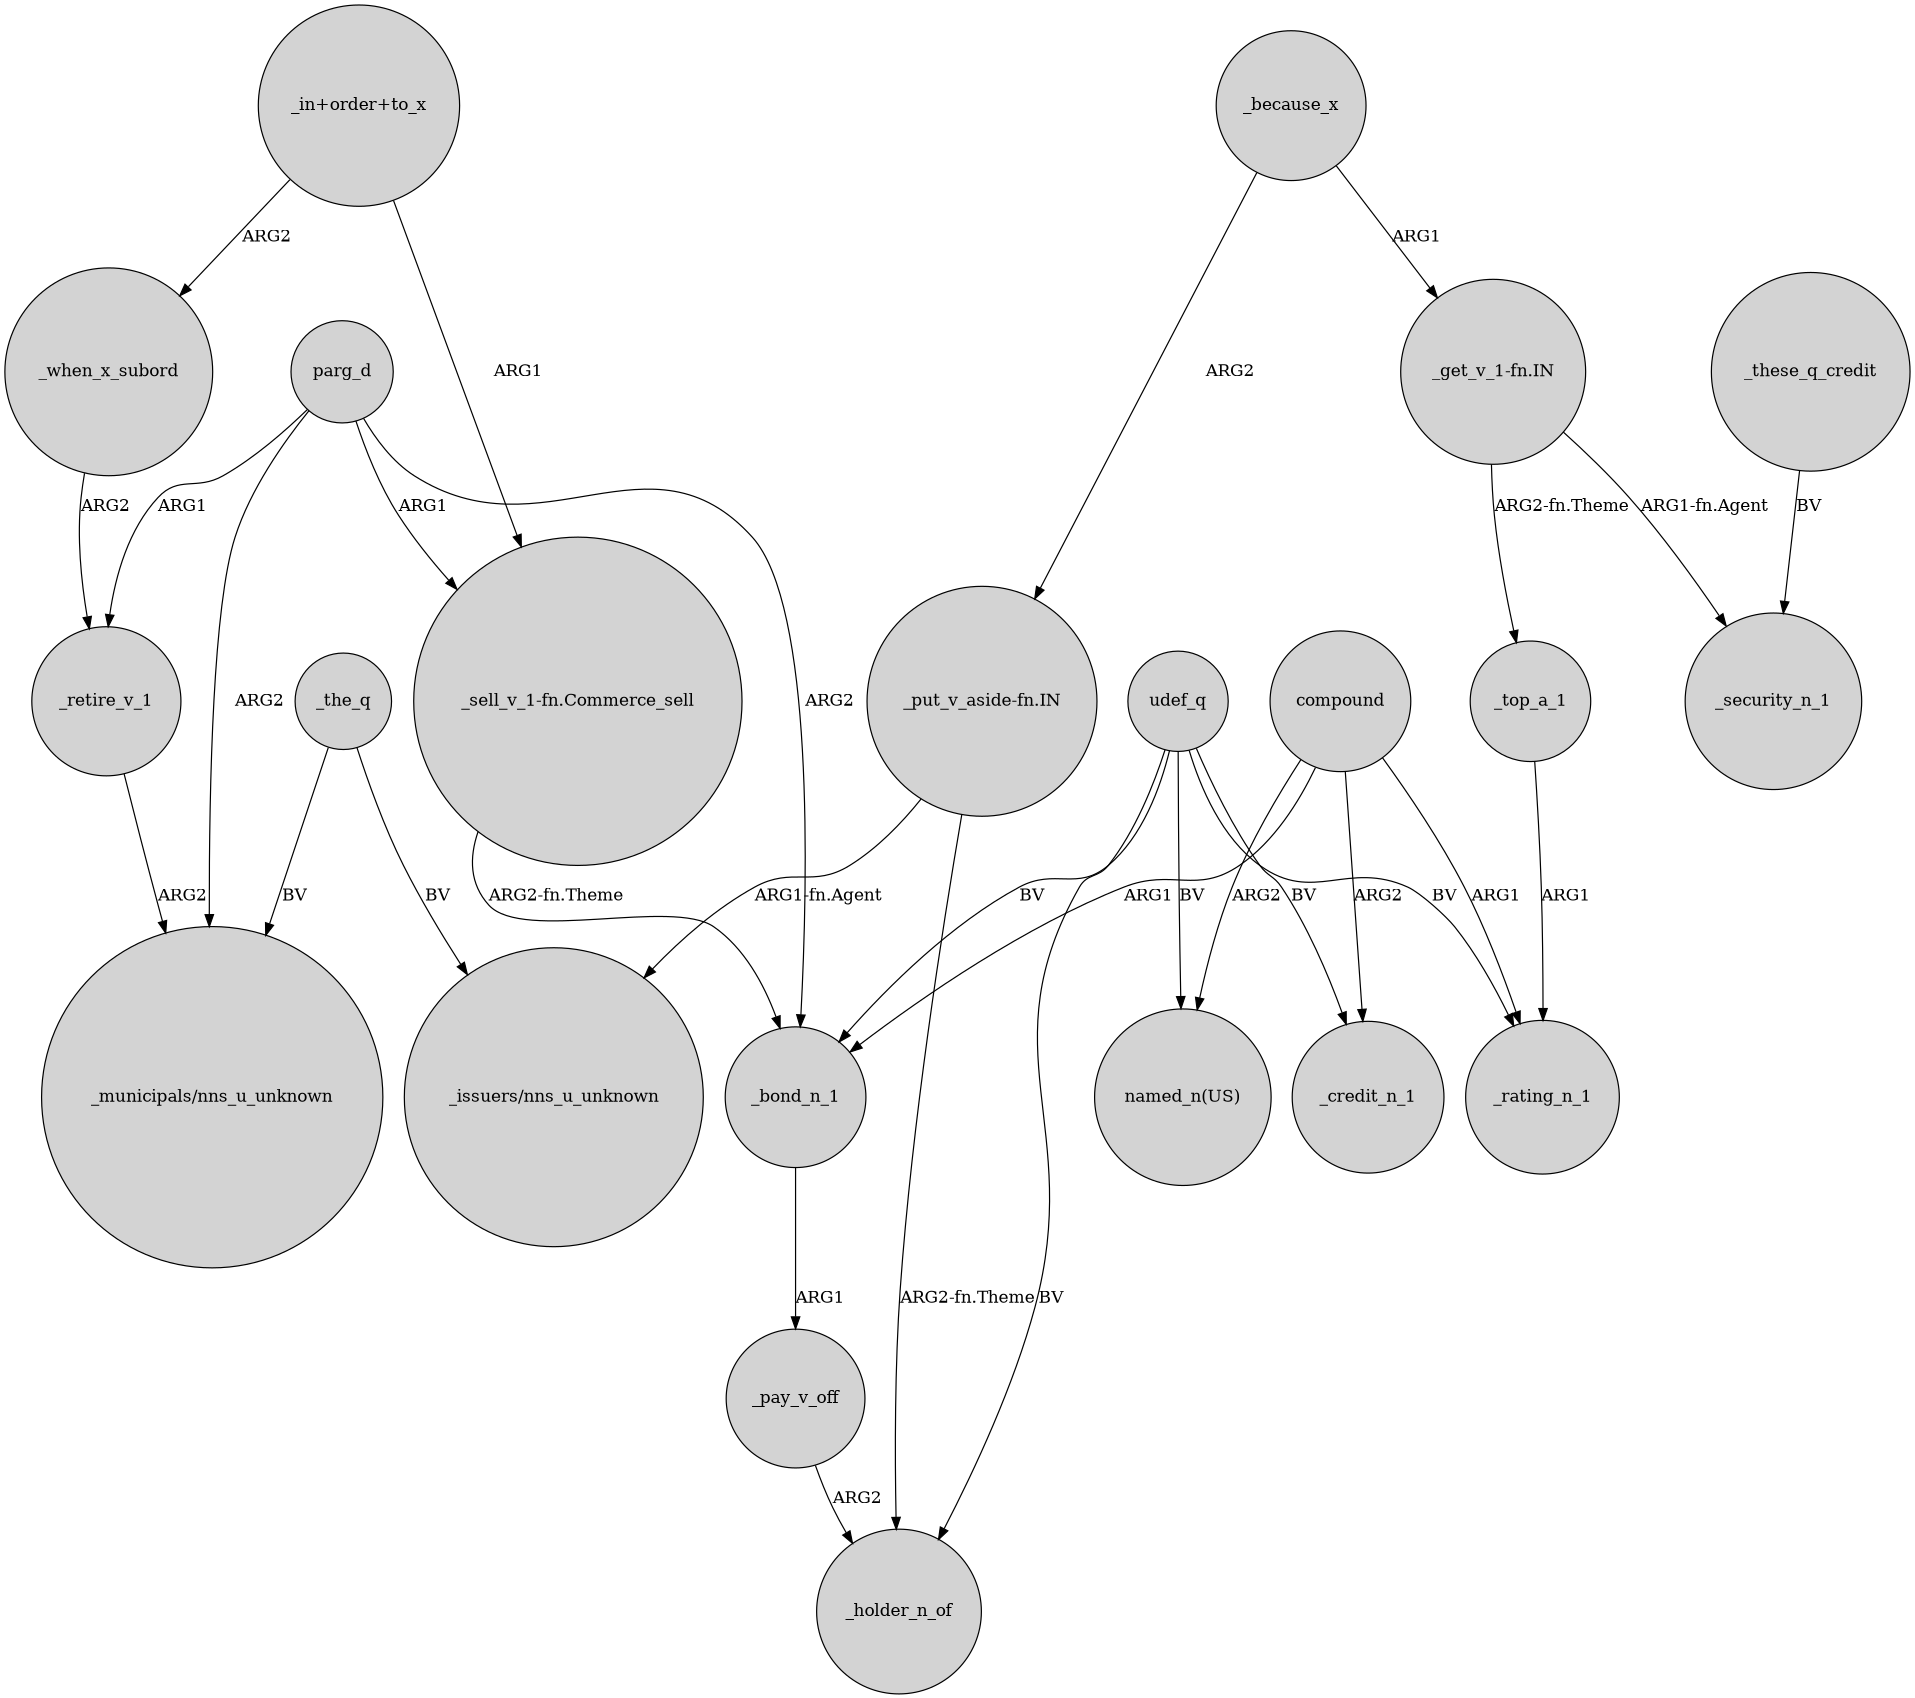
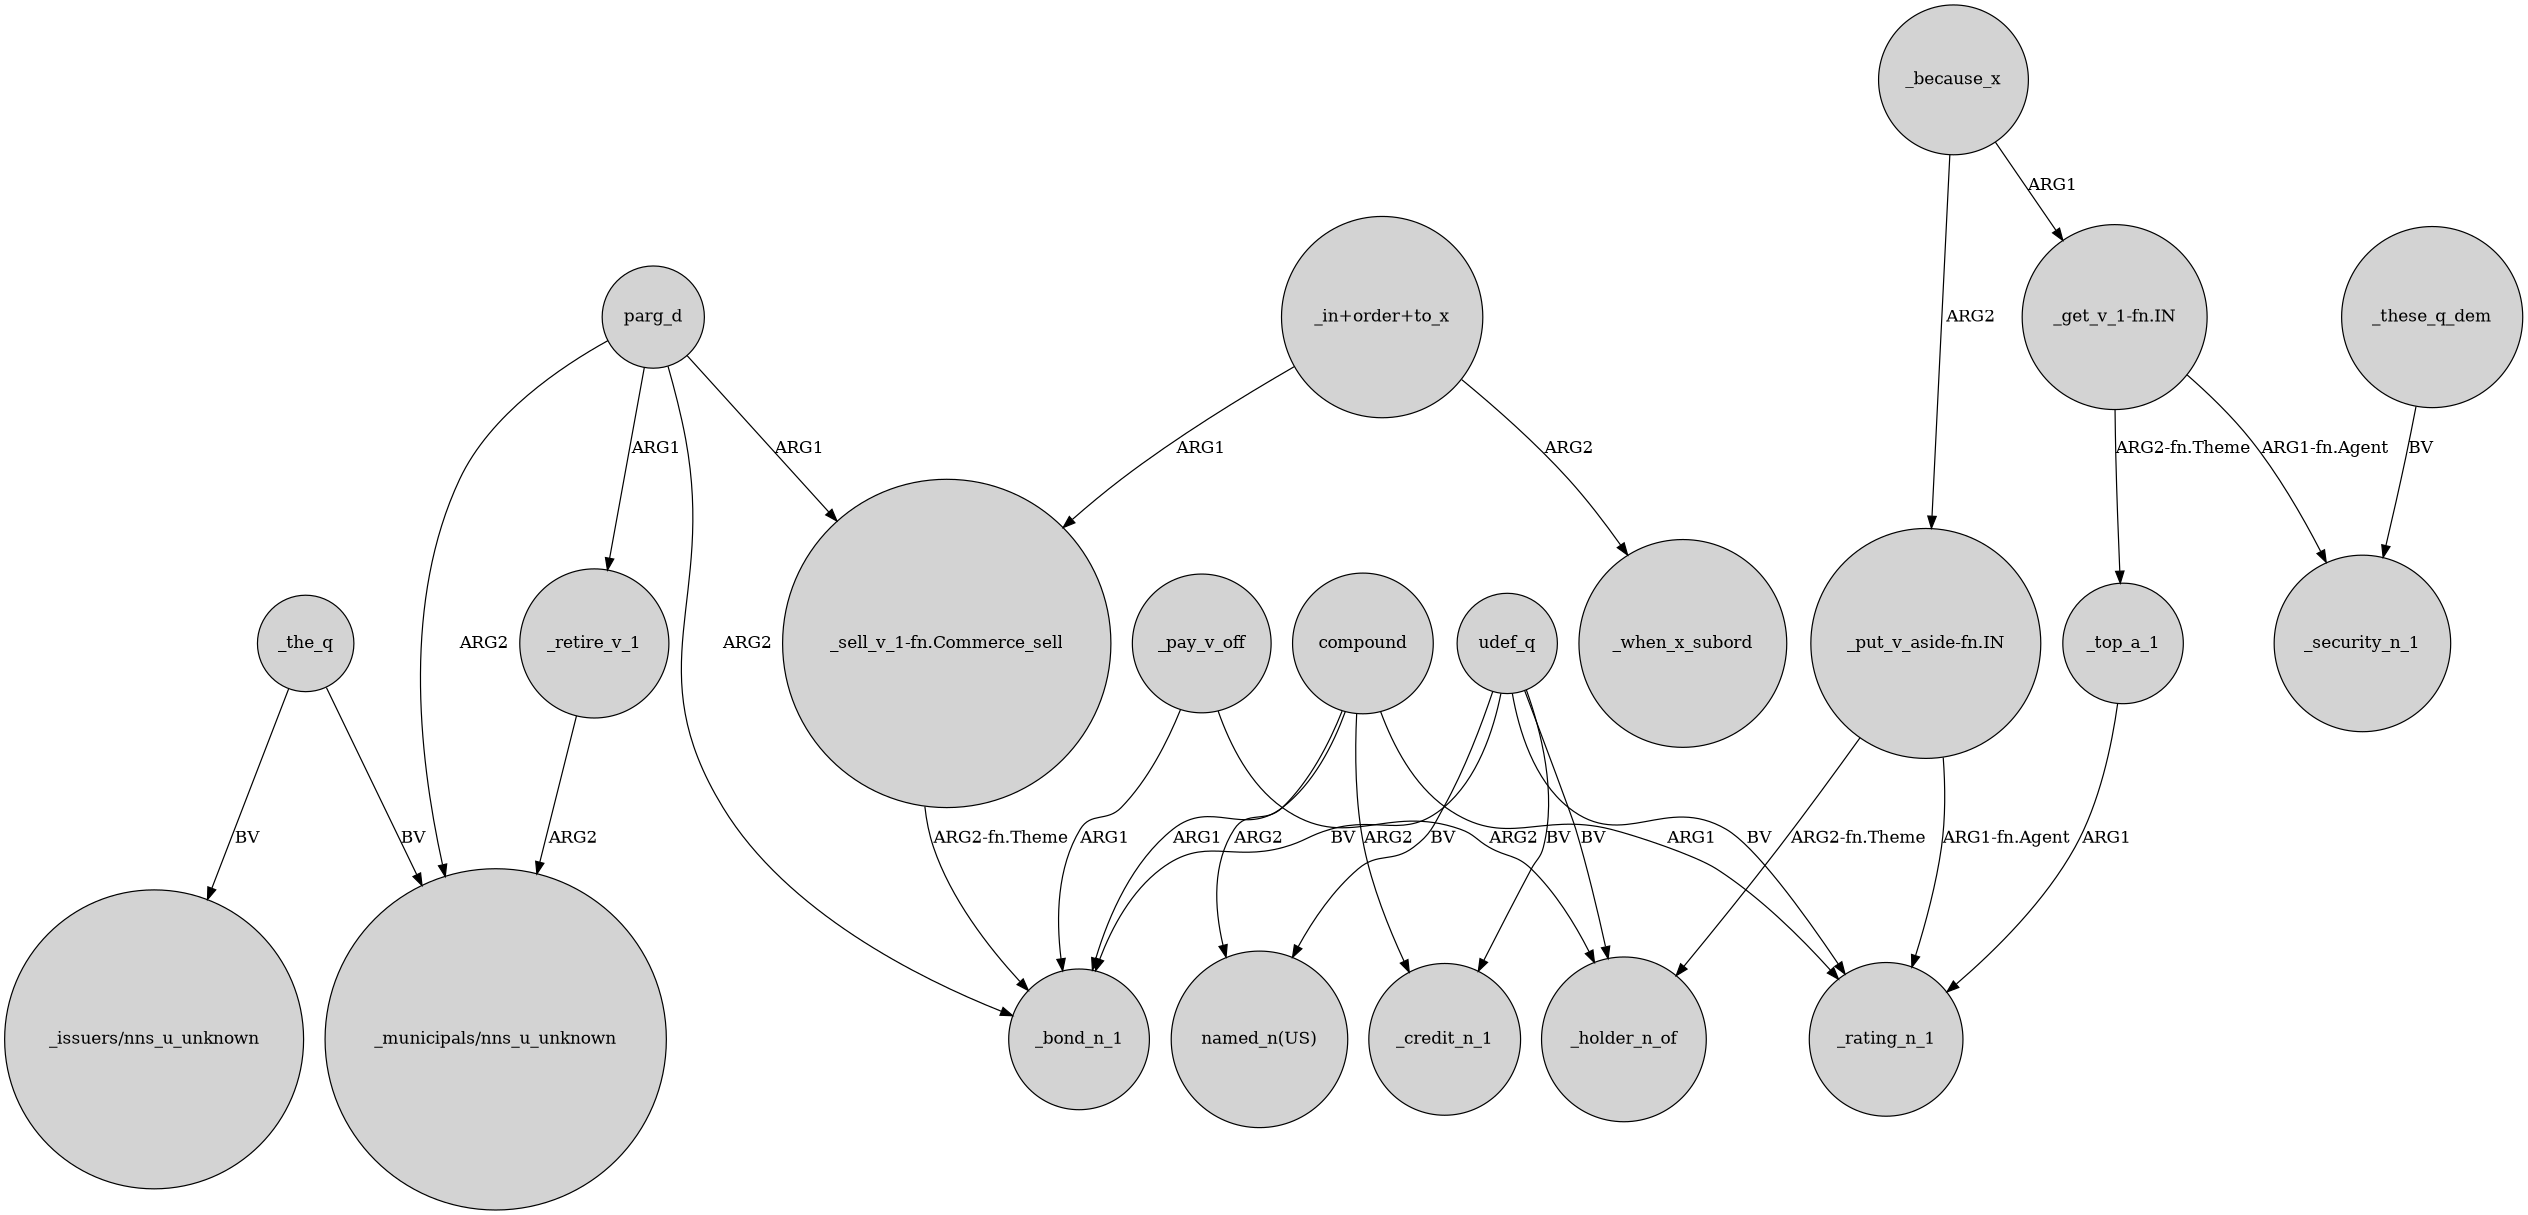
node "_these_q_credit": label "_these_q_credit" -> "_these_q_dem"
edge "_when_x_subord" -> "_retire_v_1": removed, label "ARG2"
edge "_put_v_aside-fn.IN" -> "_issuers/nns_u_unknown": now "_put_v_aside-fn.IN" -> "_rating_n_1"
edge "_bond_n_1" -> "_pay_v_off": reversed
